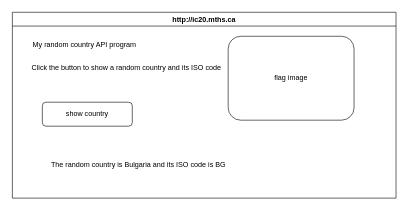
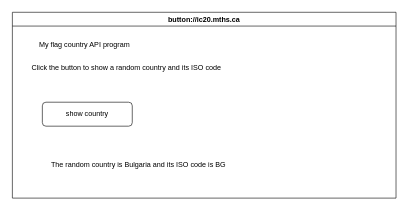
node "http://ic20.mths.ca": label "http://ic20.mths.ca" -> "button://ic20.mths.ca"
node "My random country API program": label "My random country API program" -> "My flag country API program"
node "flag image": removed
